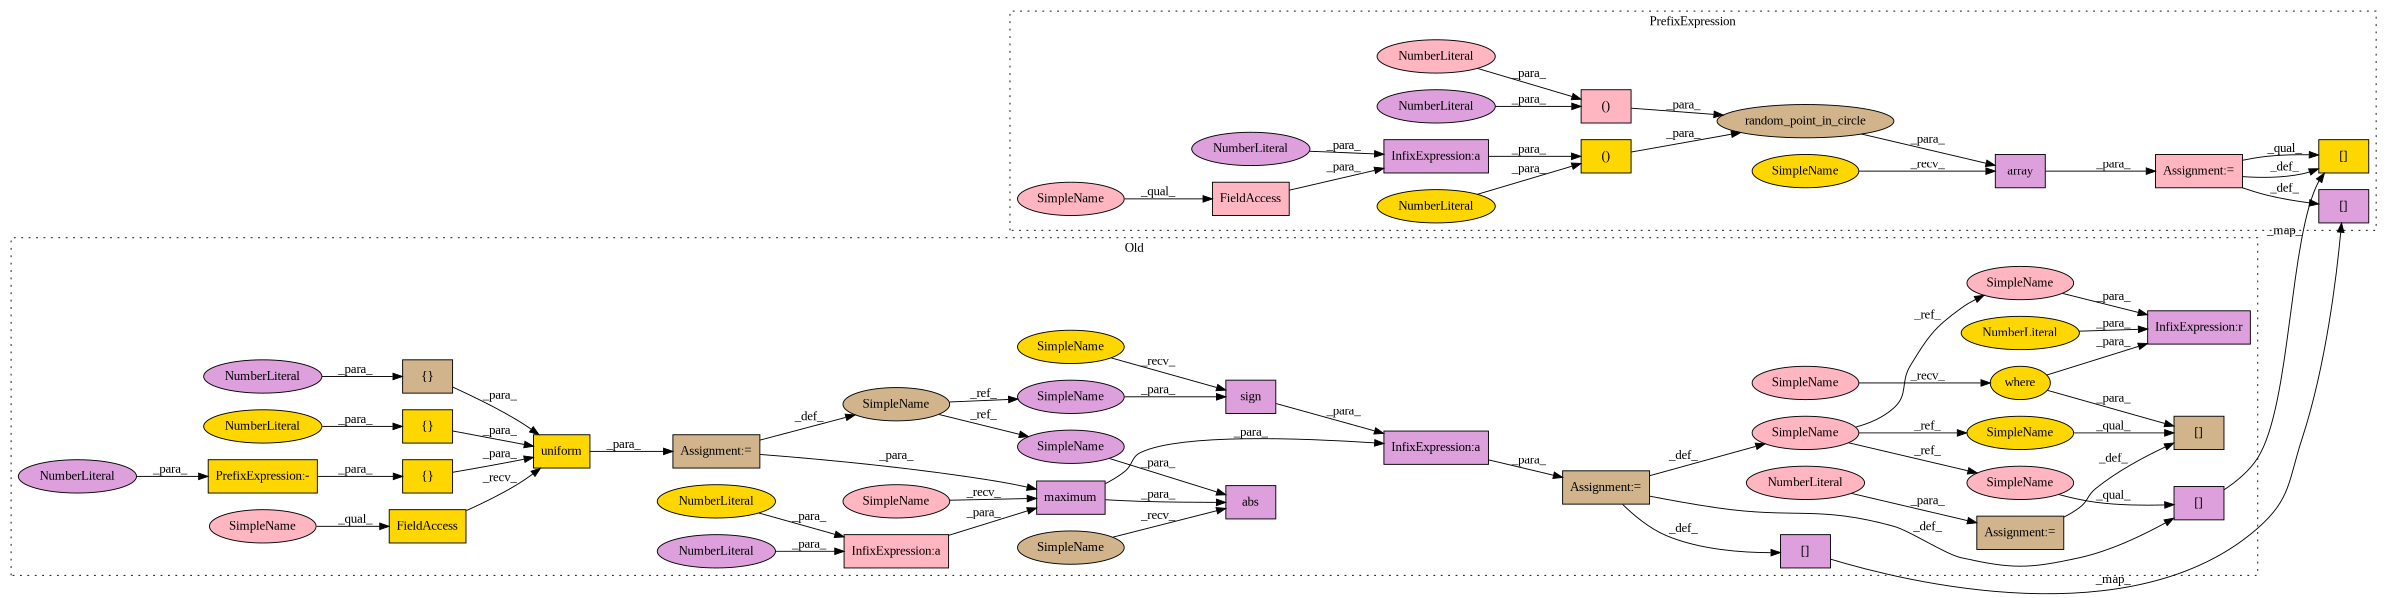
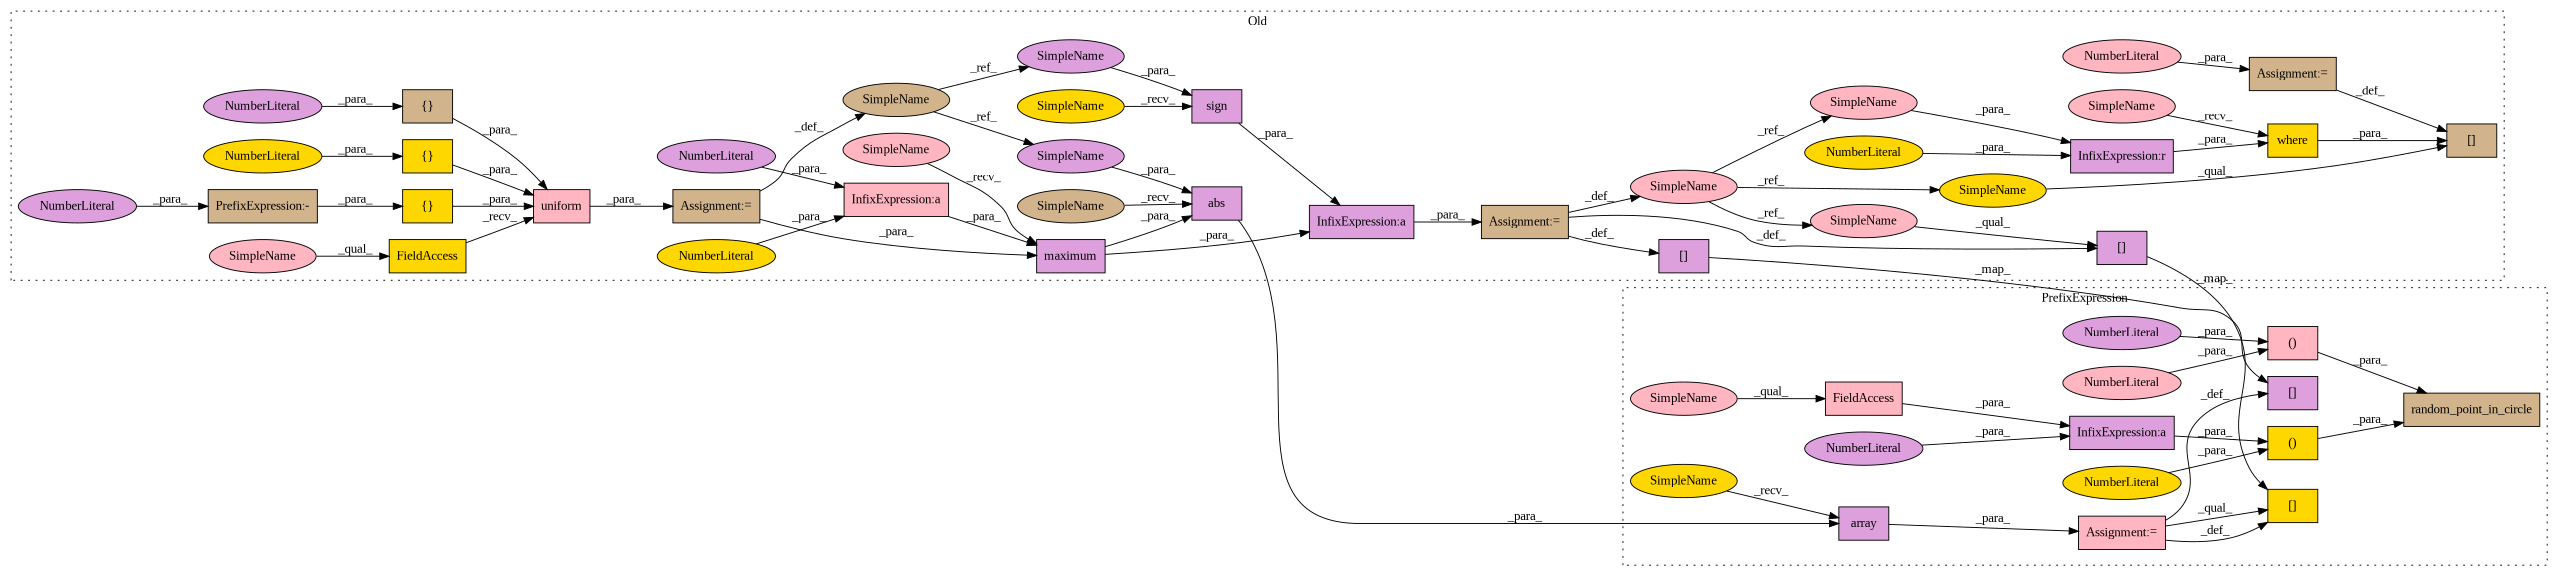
node "random_point_in_circle": shape ellipse -> box
edge "random_point_in_circle" -> "array": now "abs" -> "array"
edge "where" -> "InfixExpression:r": reversed
node "where": shape ellipse -> box
node "uniform": fillcolor gold -> lightpink
node "PrefixExpression:-": fillcolor gold -> tan
